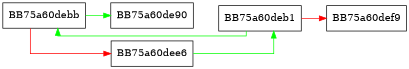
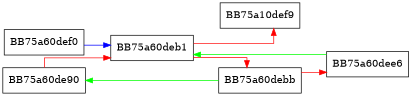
node "BB75a60def9": label "BB75a60def9" -> "BB75a10def9"
edge "BB75a60deb1" -> "BB75a60debb": color green -> red
node "BB75a60def0": added
edge "BB75a60de90" -> "BB75a60deb1": added
